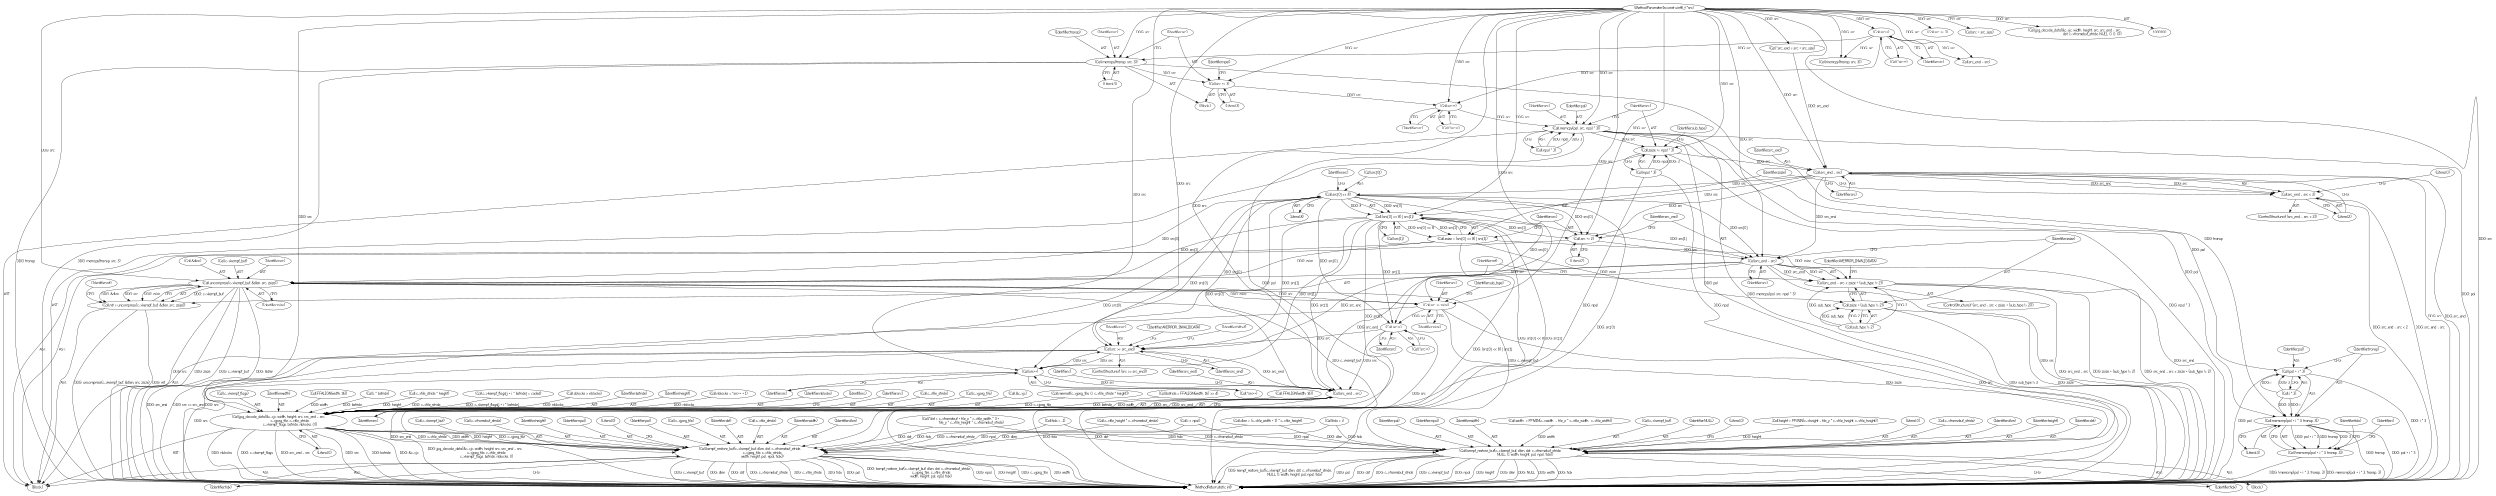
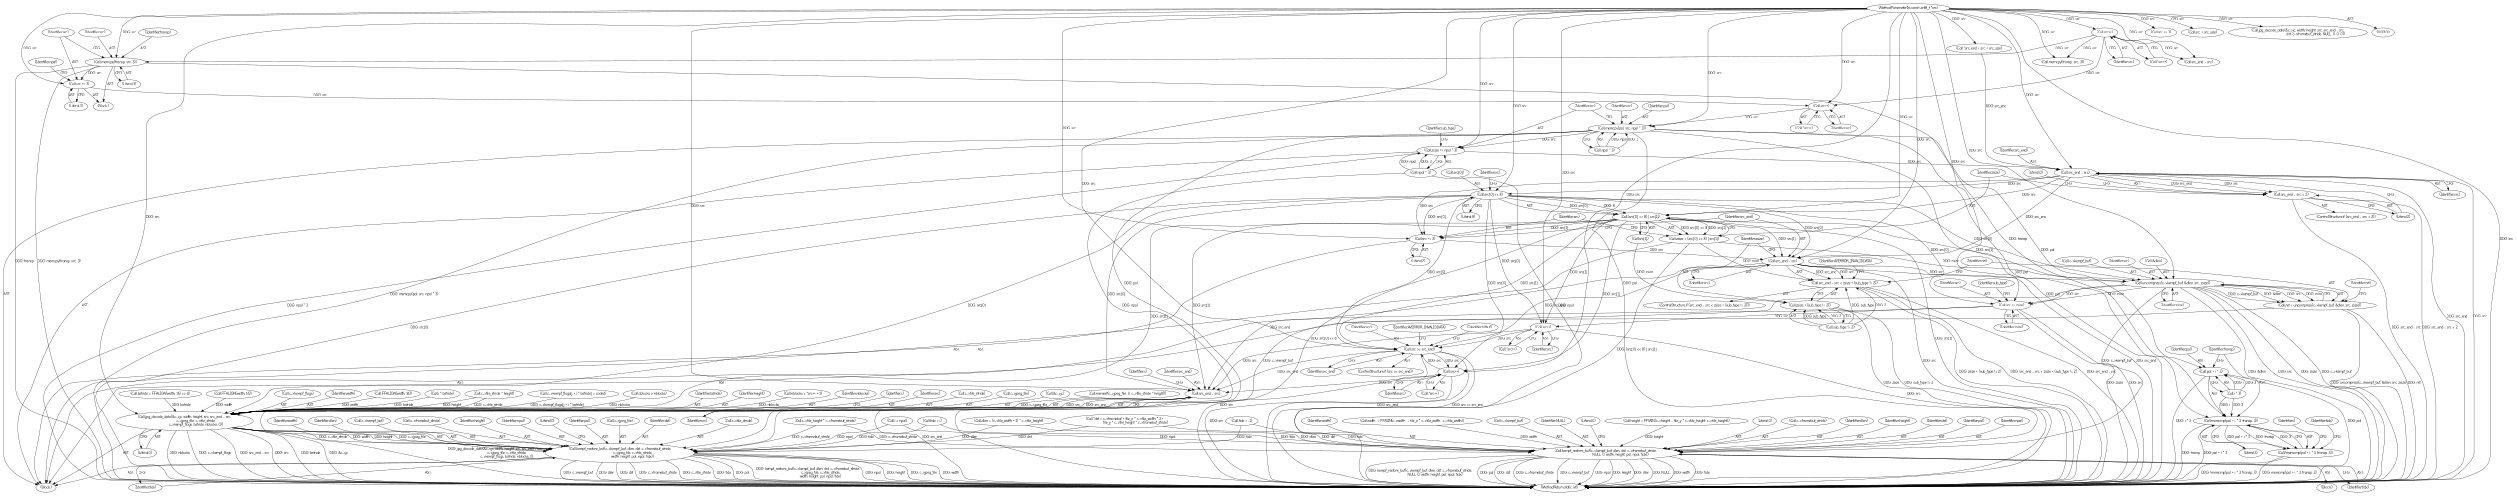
edge "(MethodParameterIn,const uint8_t *src)" -> "(Call,src[0] << 8)": added, label "DDG: src"
edge "(Call,zsize = (src[0] << 8) | src[1])" -> "(Call,zsize + (sub_type != 2))": now "(Call,src[1])" -> "(Call,zsize + (sub_type != 2))"
